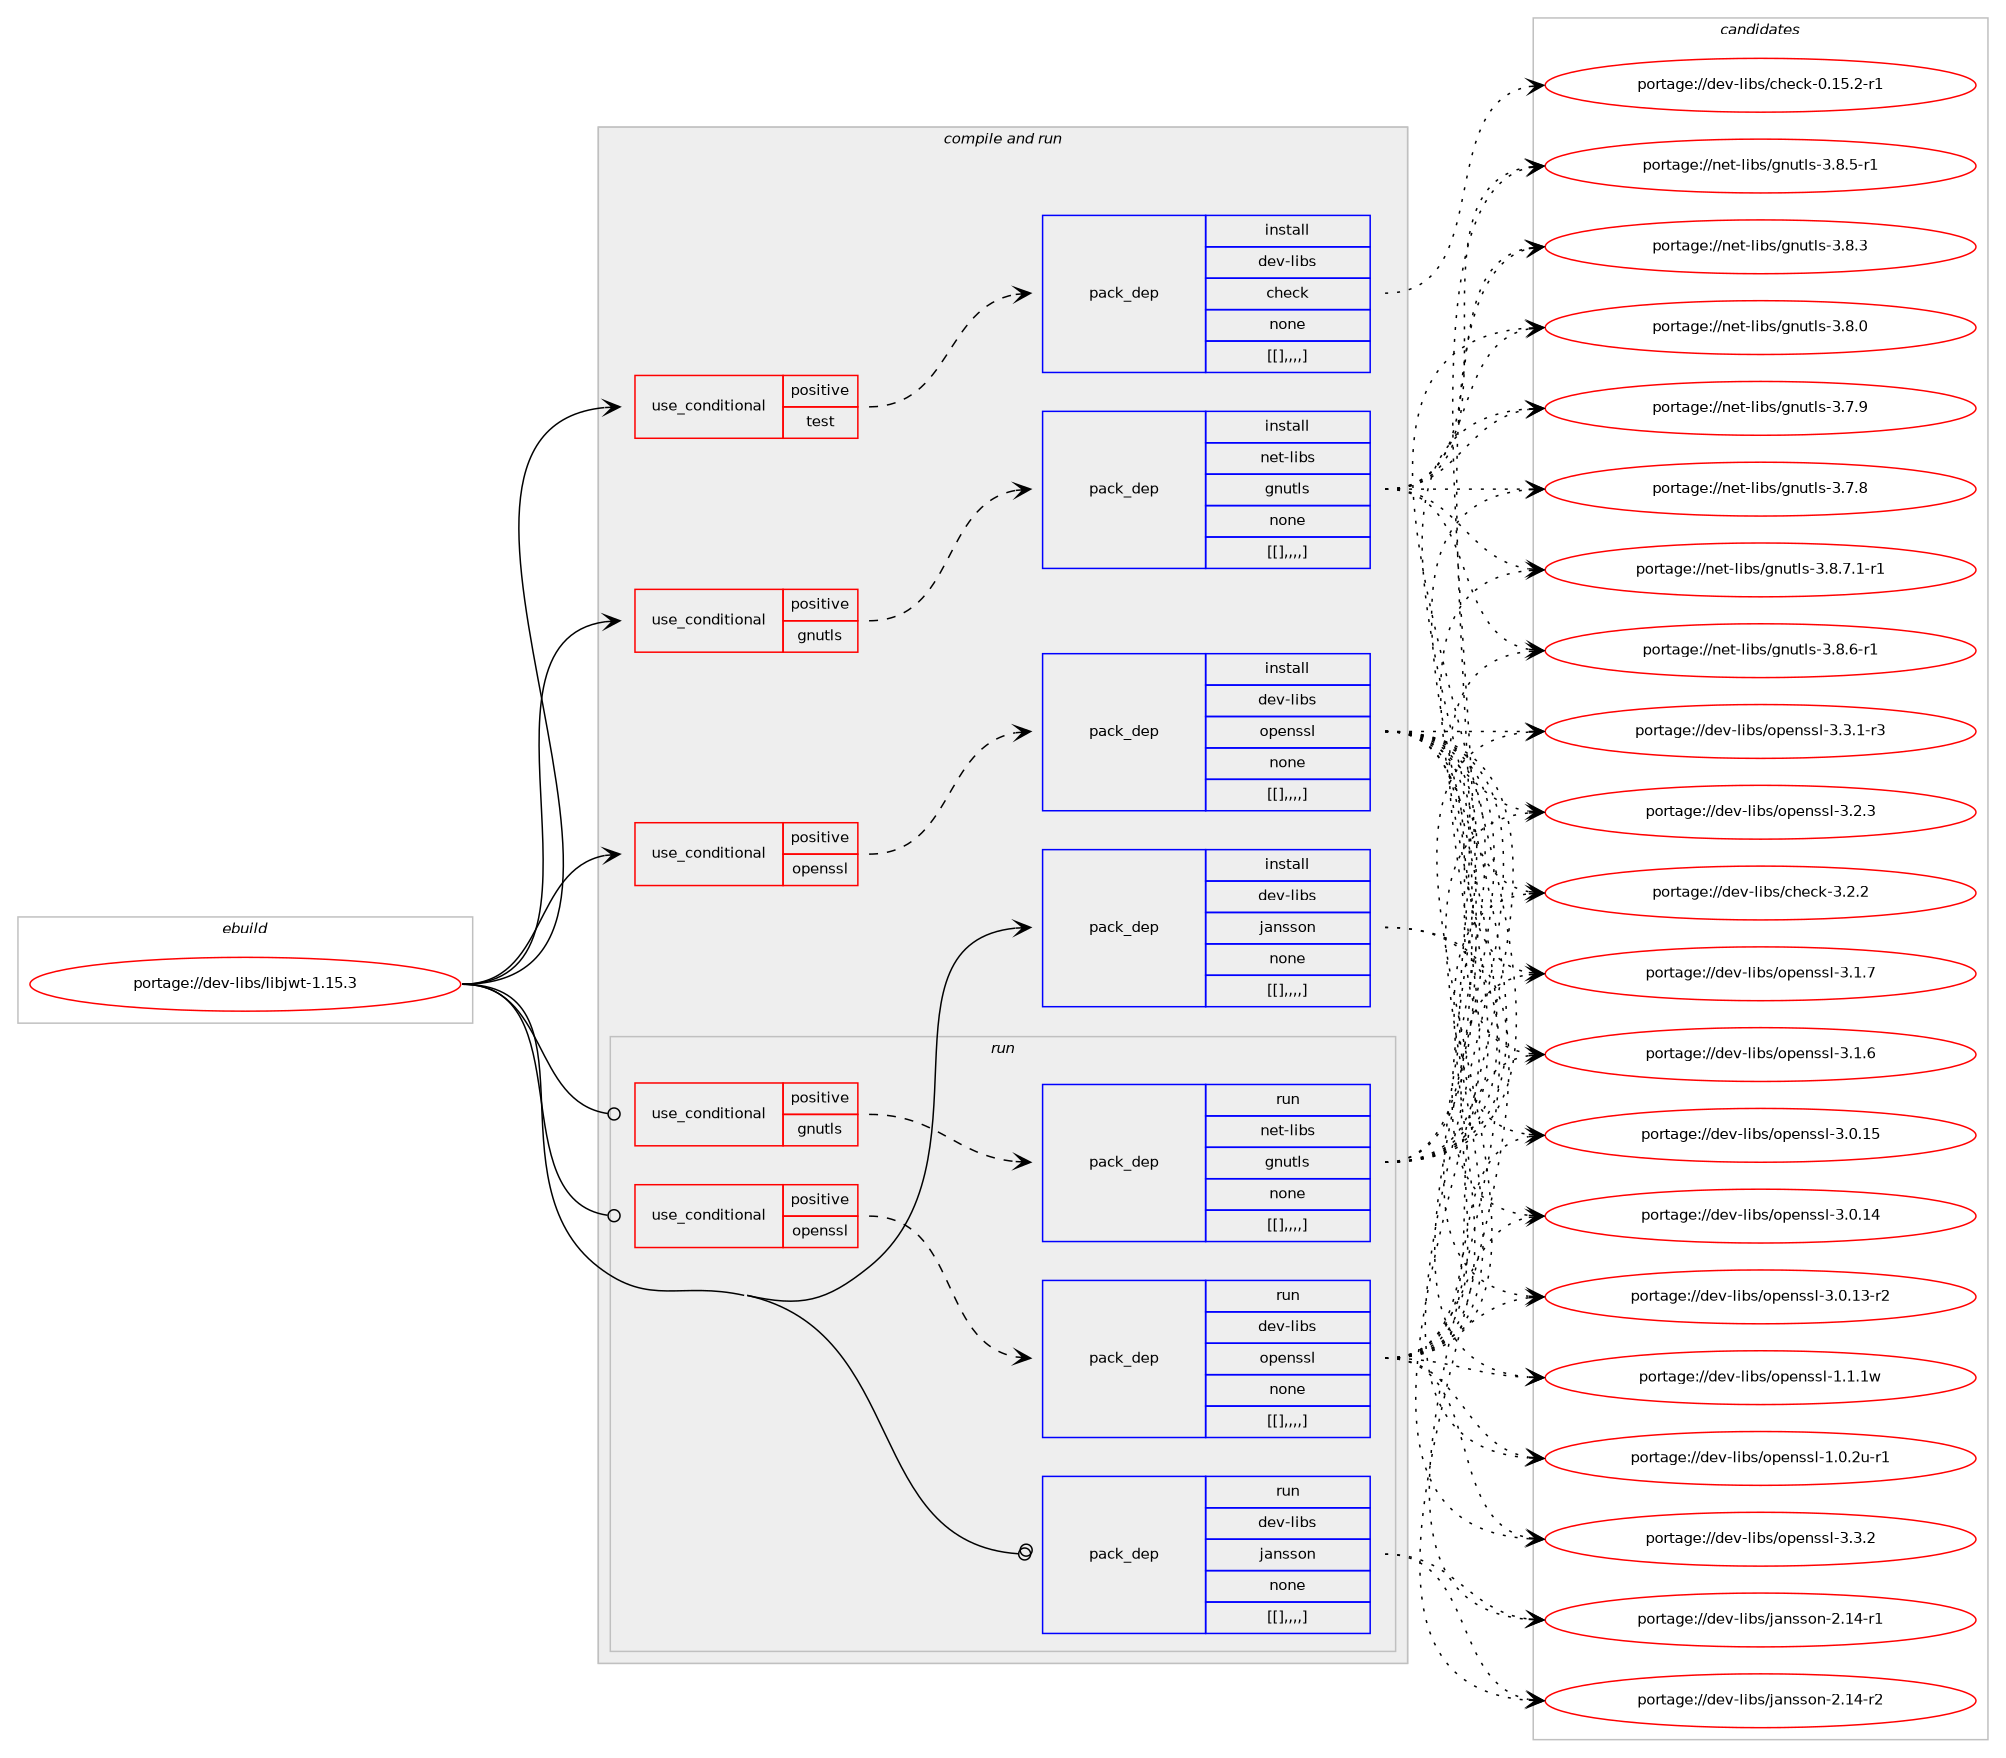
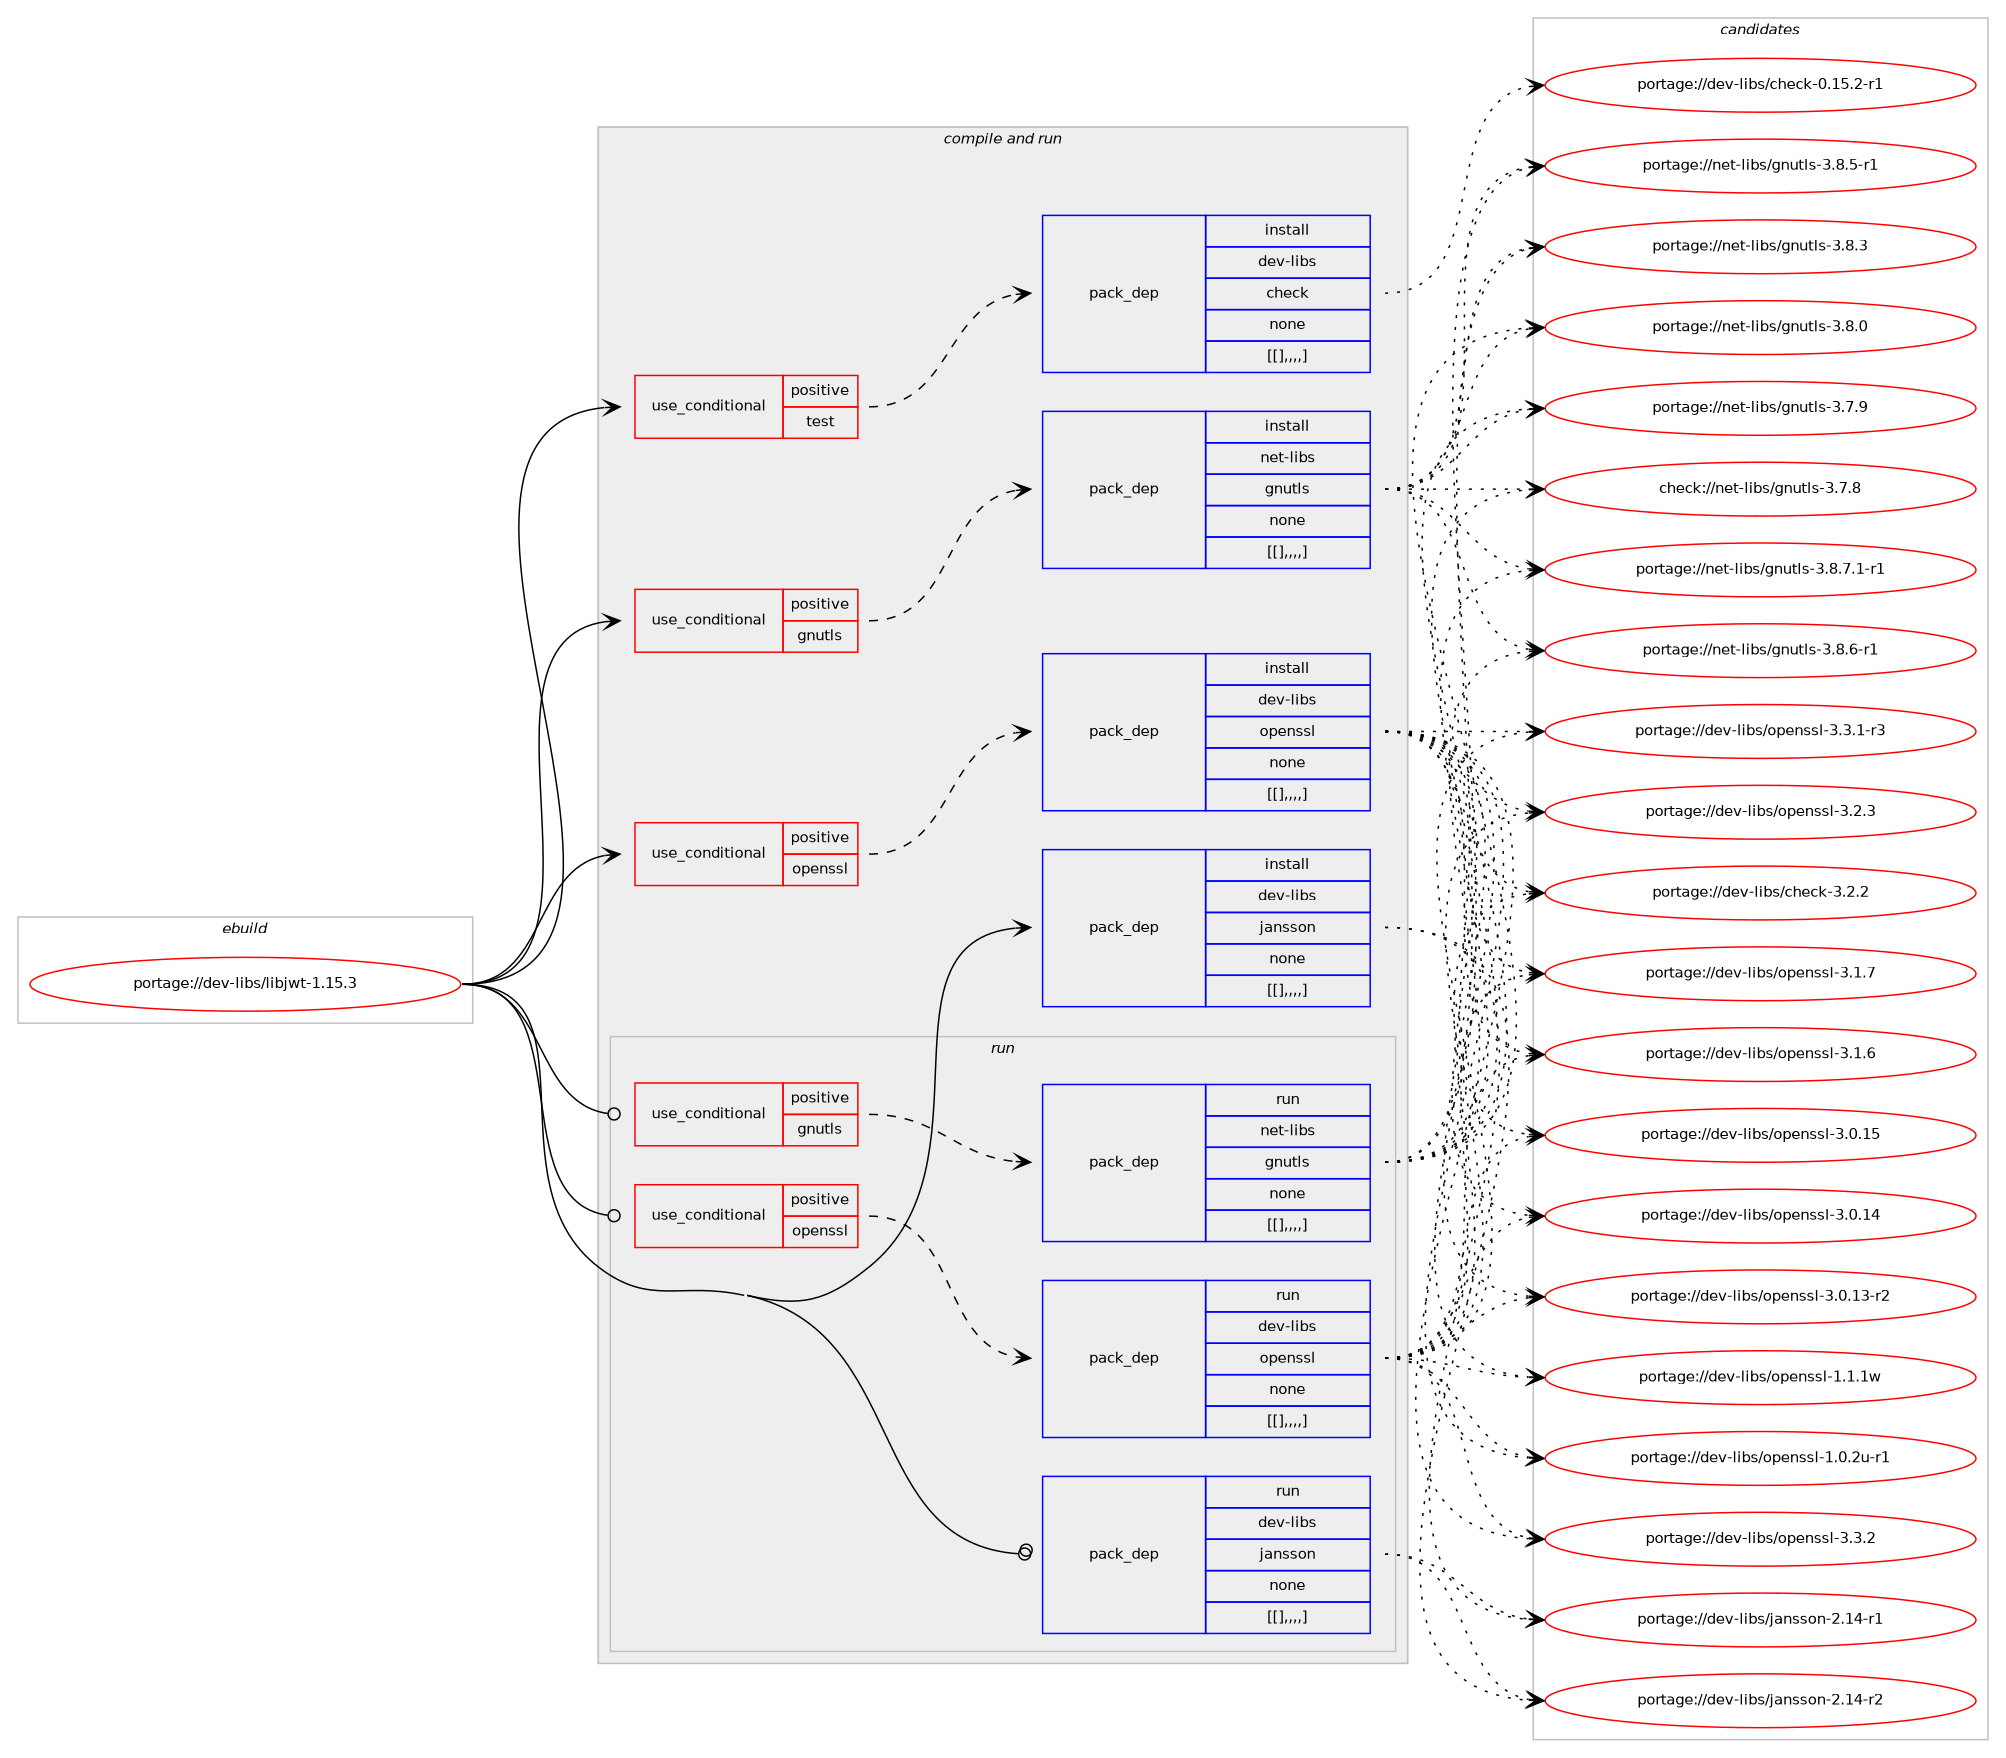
node "portage://net-libs/gnutls-3.7.8": label "portage://net-libs/gnutls-3.7.8" -> "check://net-libs/gnutls-3.7.8"
